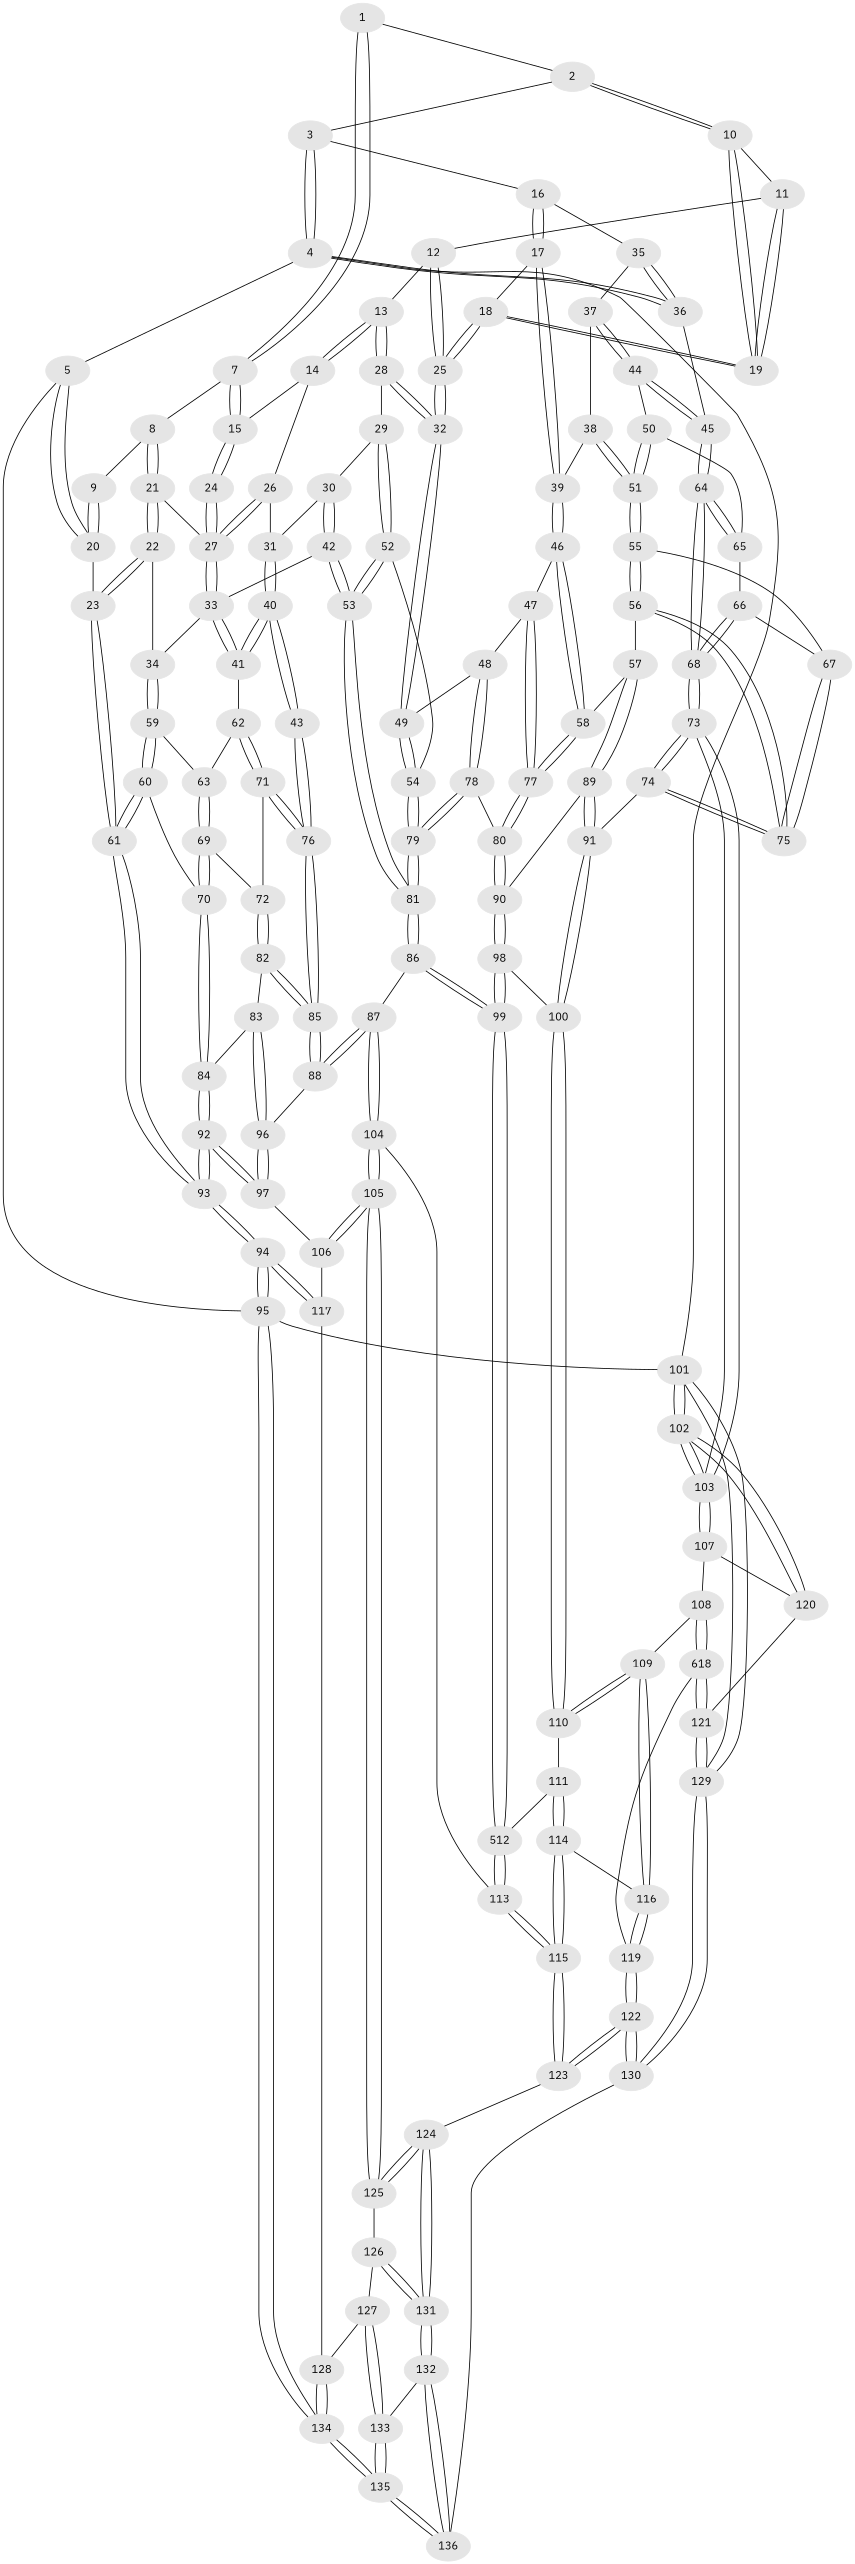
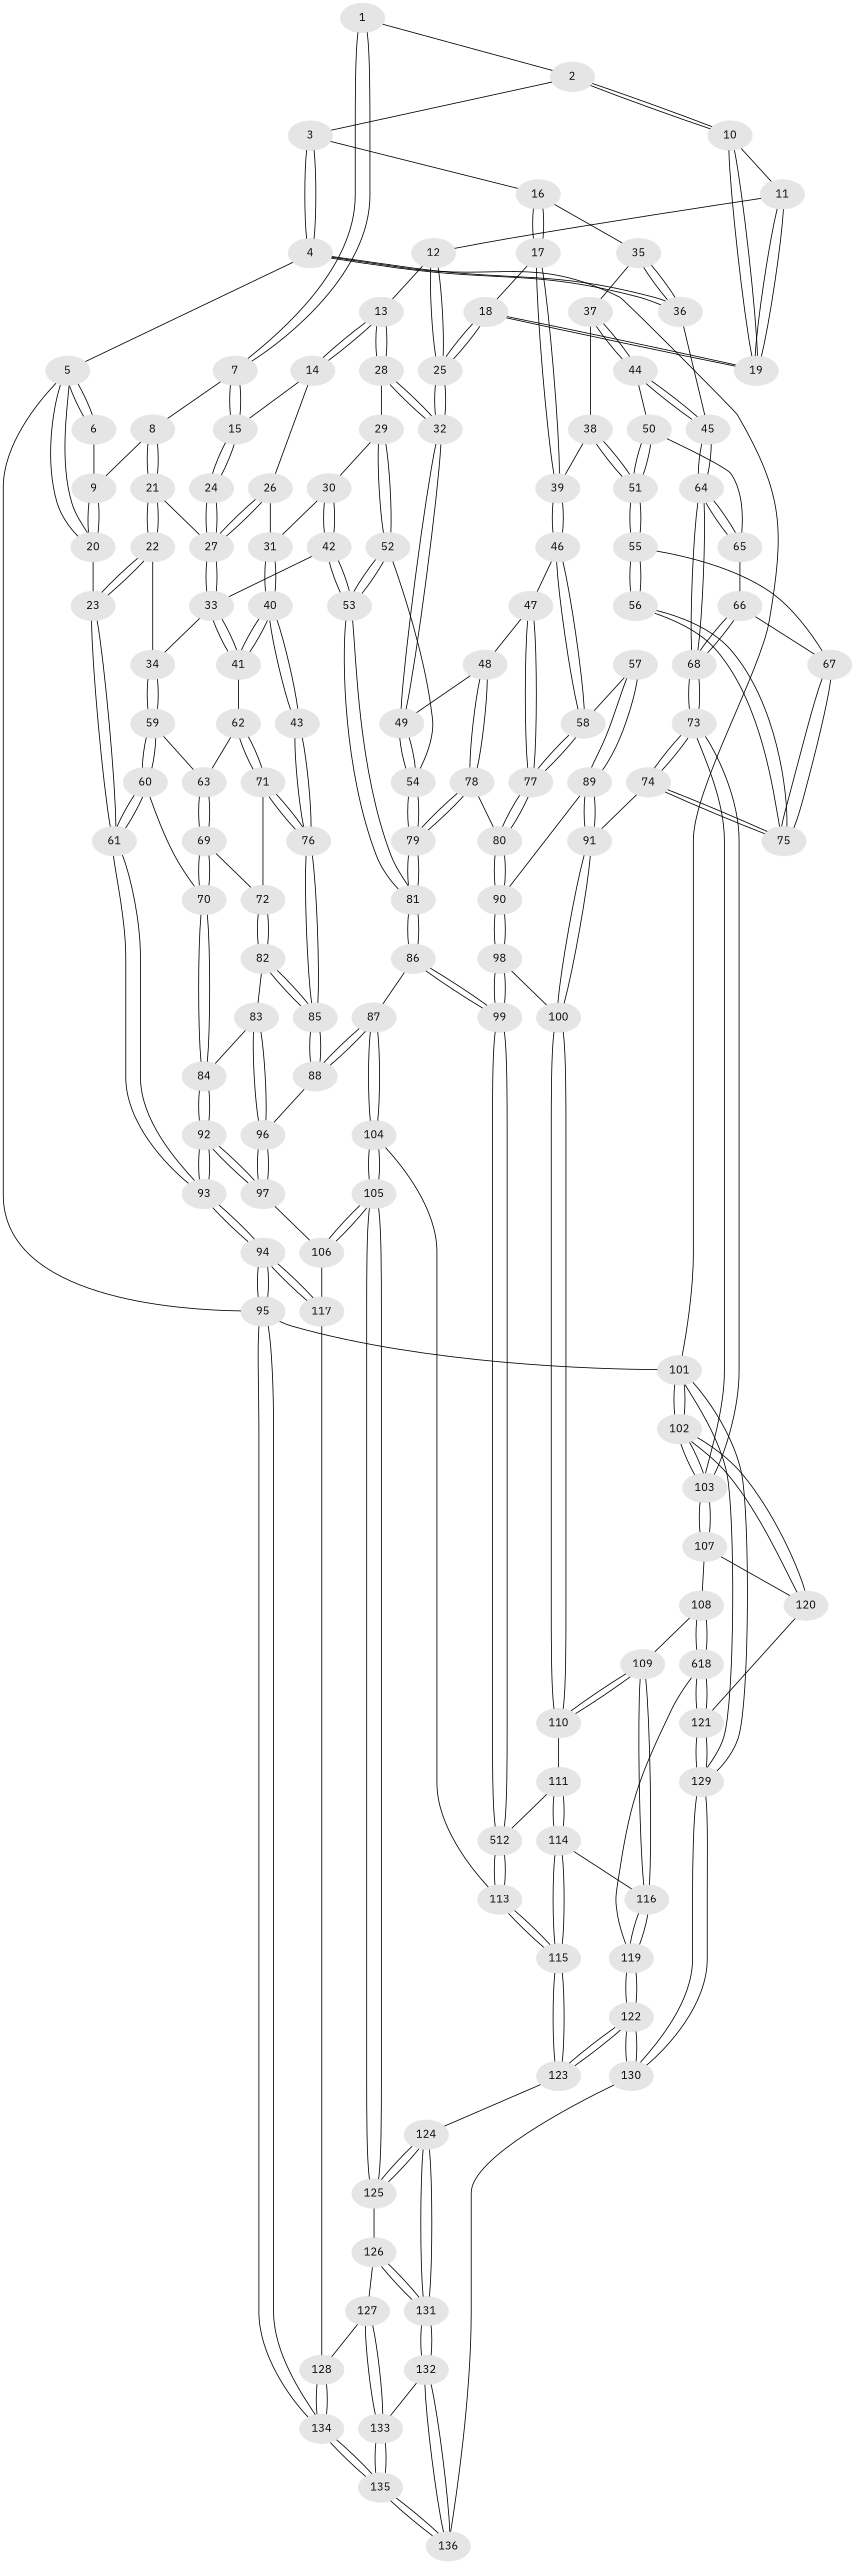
node "6": added
edge "56" -- "57": removed
